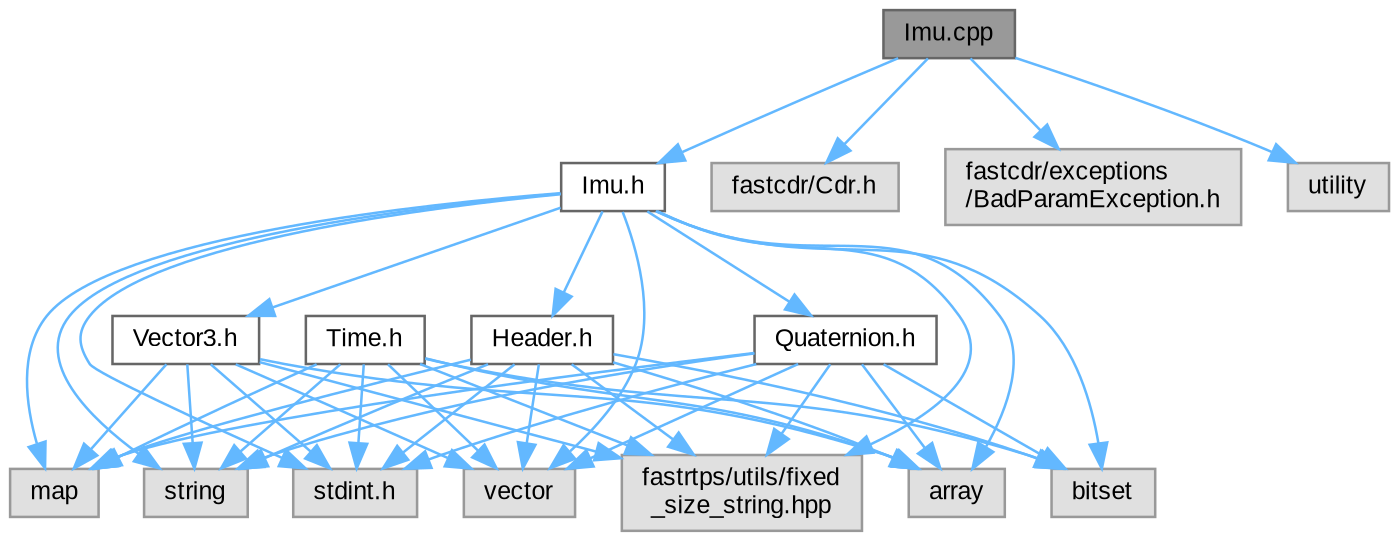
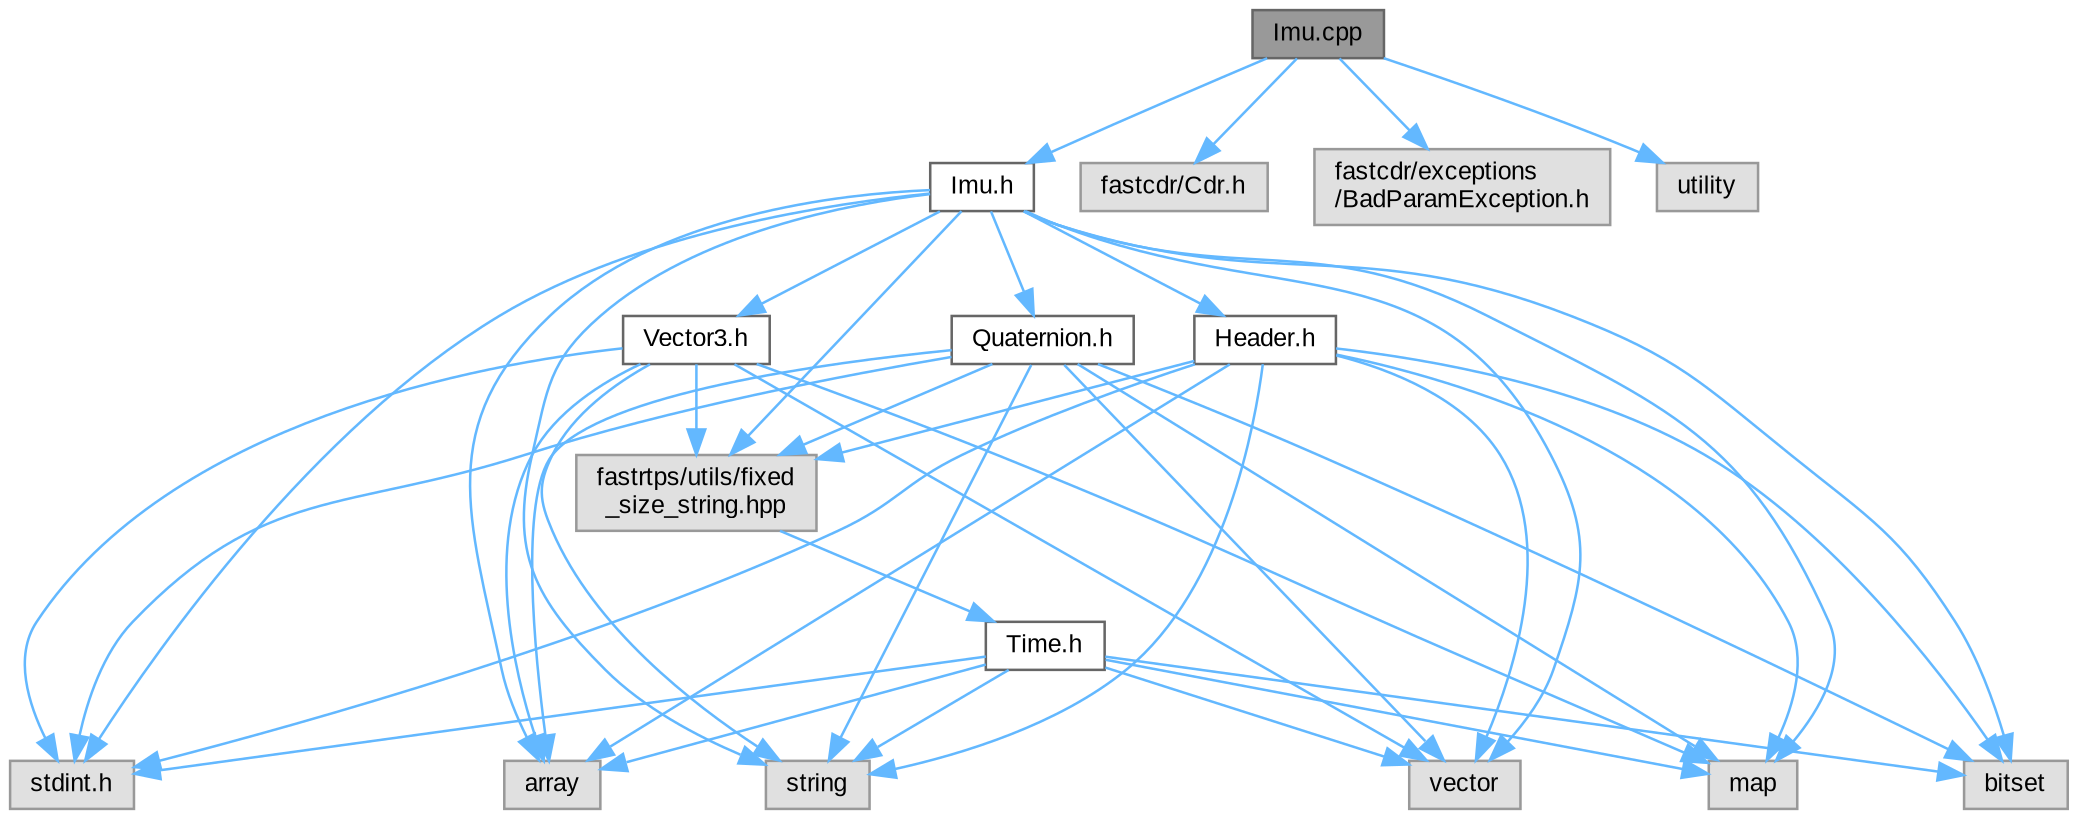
edge "Time.h" -> "fastrtps/utils/fixed _size_string.hpp": reversed
